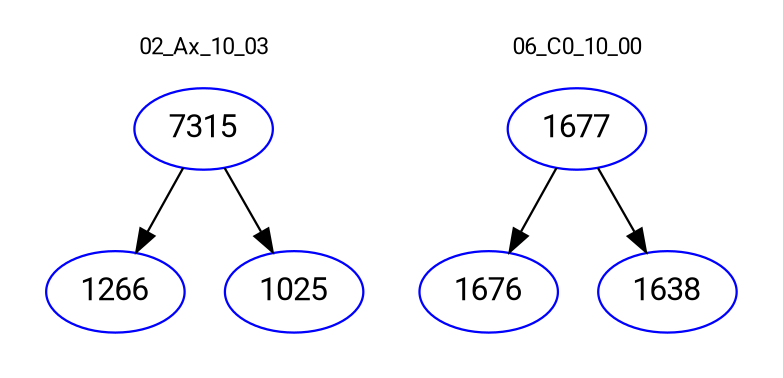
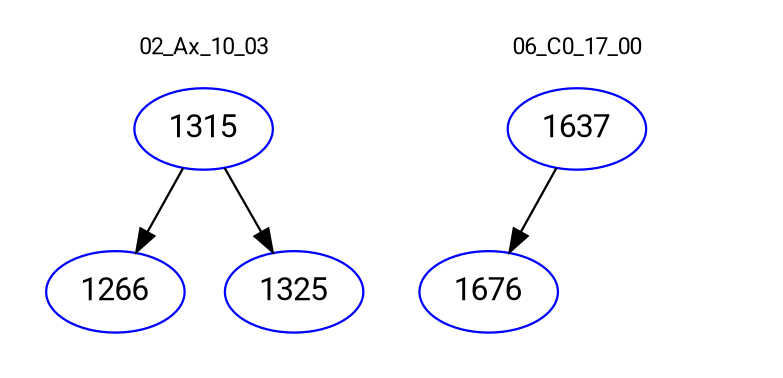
cluster "06_C0_10_00": label "06_C0_10_00" -> "06_C0_17_00"
node "7315": label "7315" -> "1315"
node "1677": label "1677" -> "1637"
node "1025": label "1025" -> "1325"
node "1638": removed
